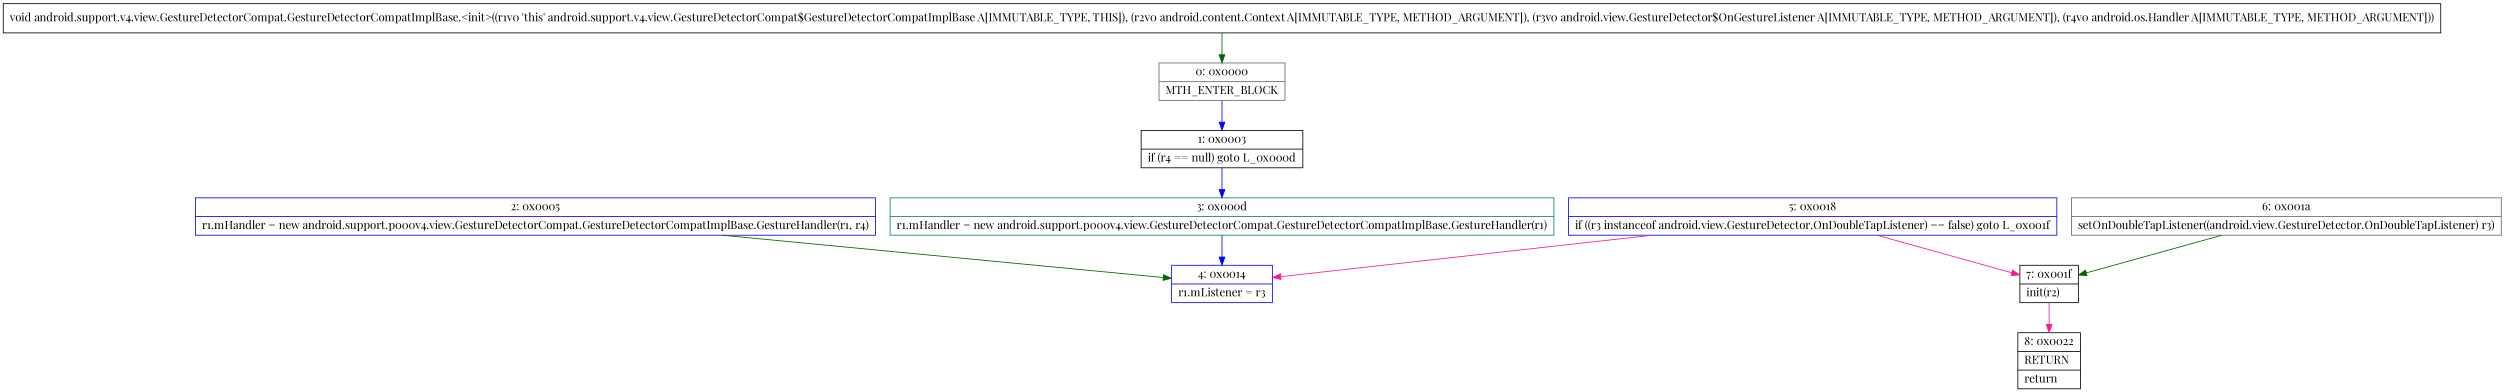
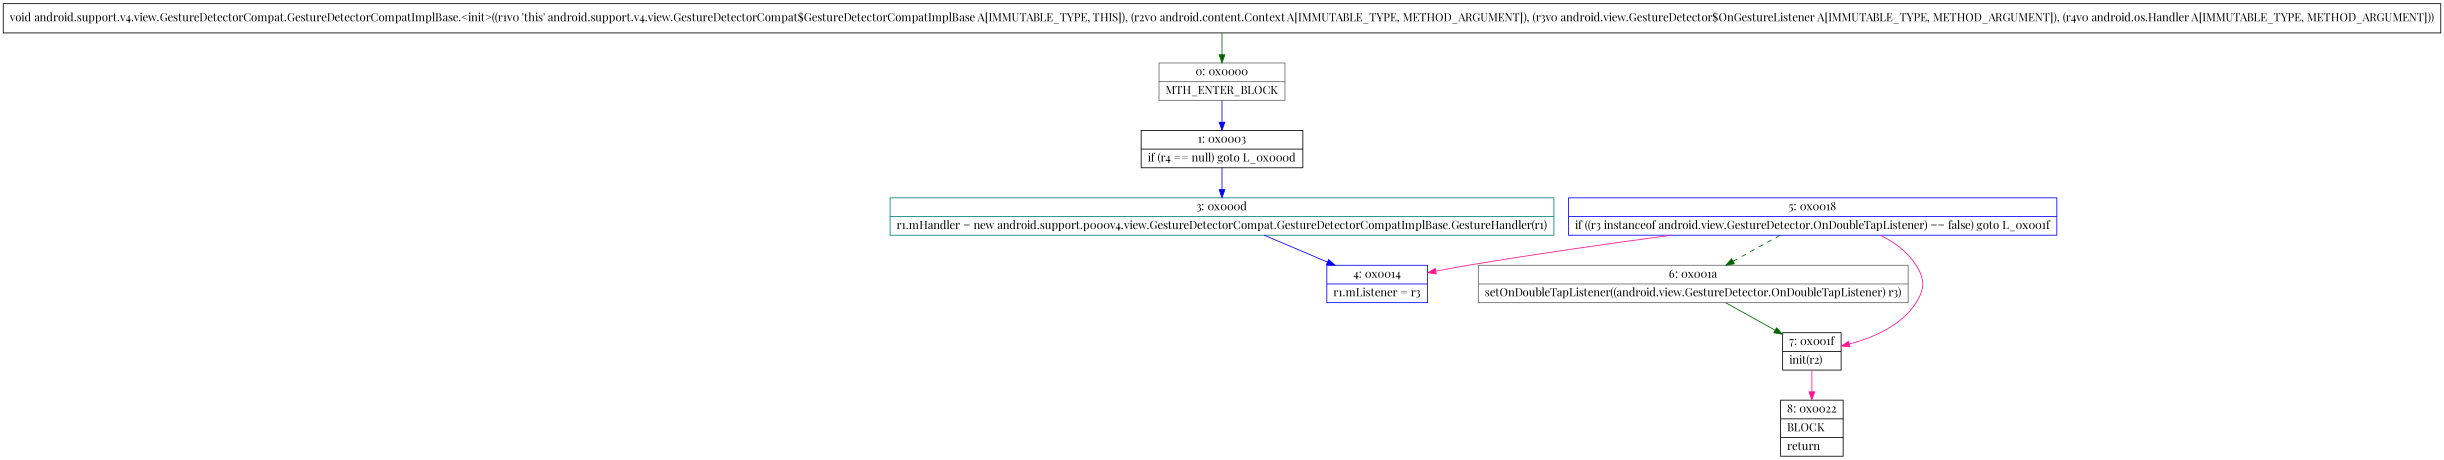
node "2: 0x0005": removed
edge "5: 0x0018" -> "6: 0x001a": added
node "8: 0x0022": text "RETURN" -> "BLOCK"
